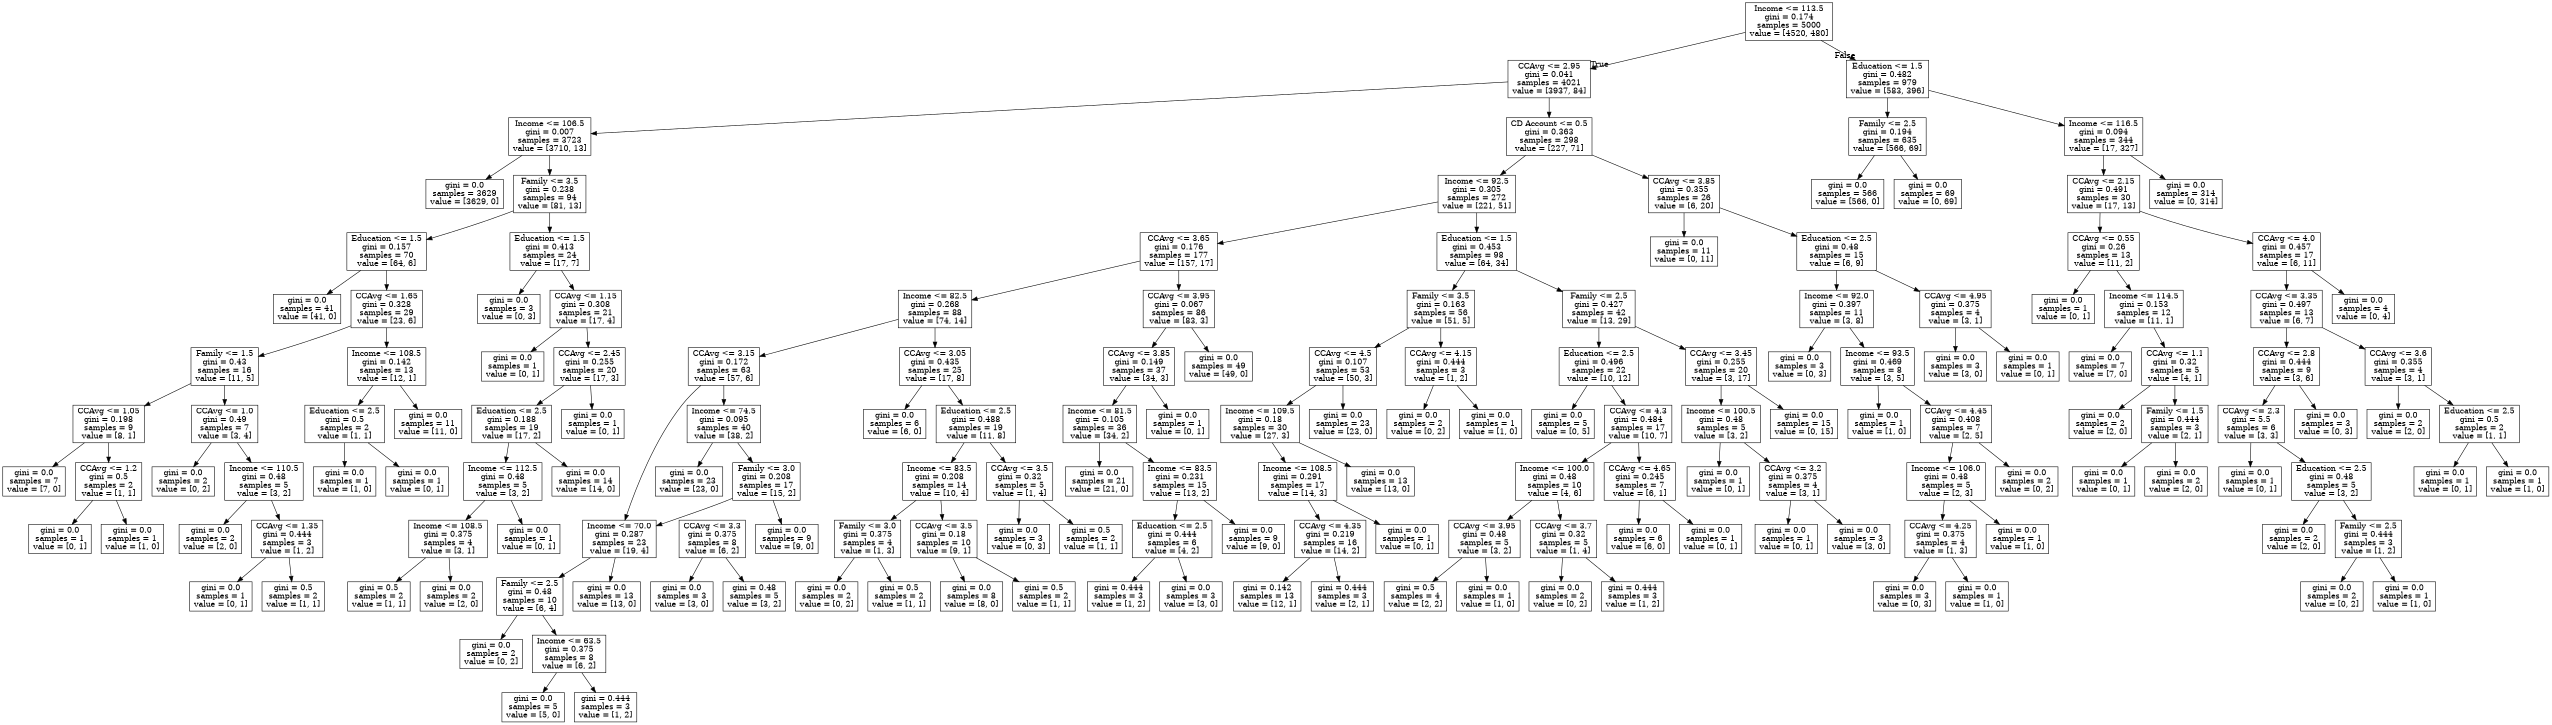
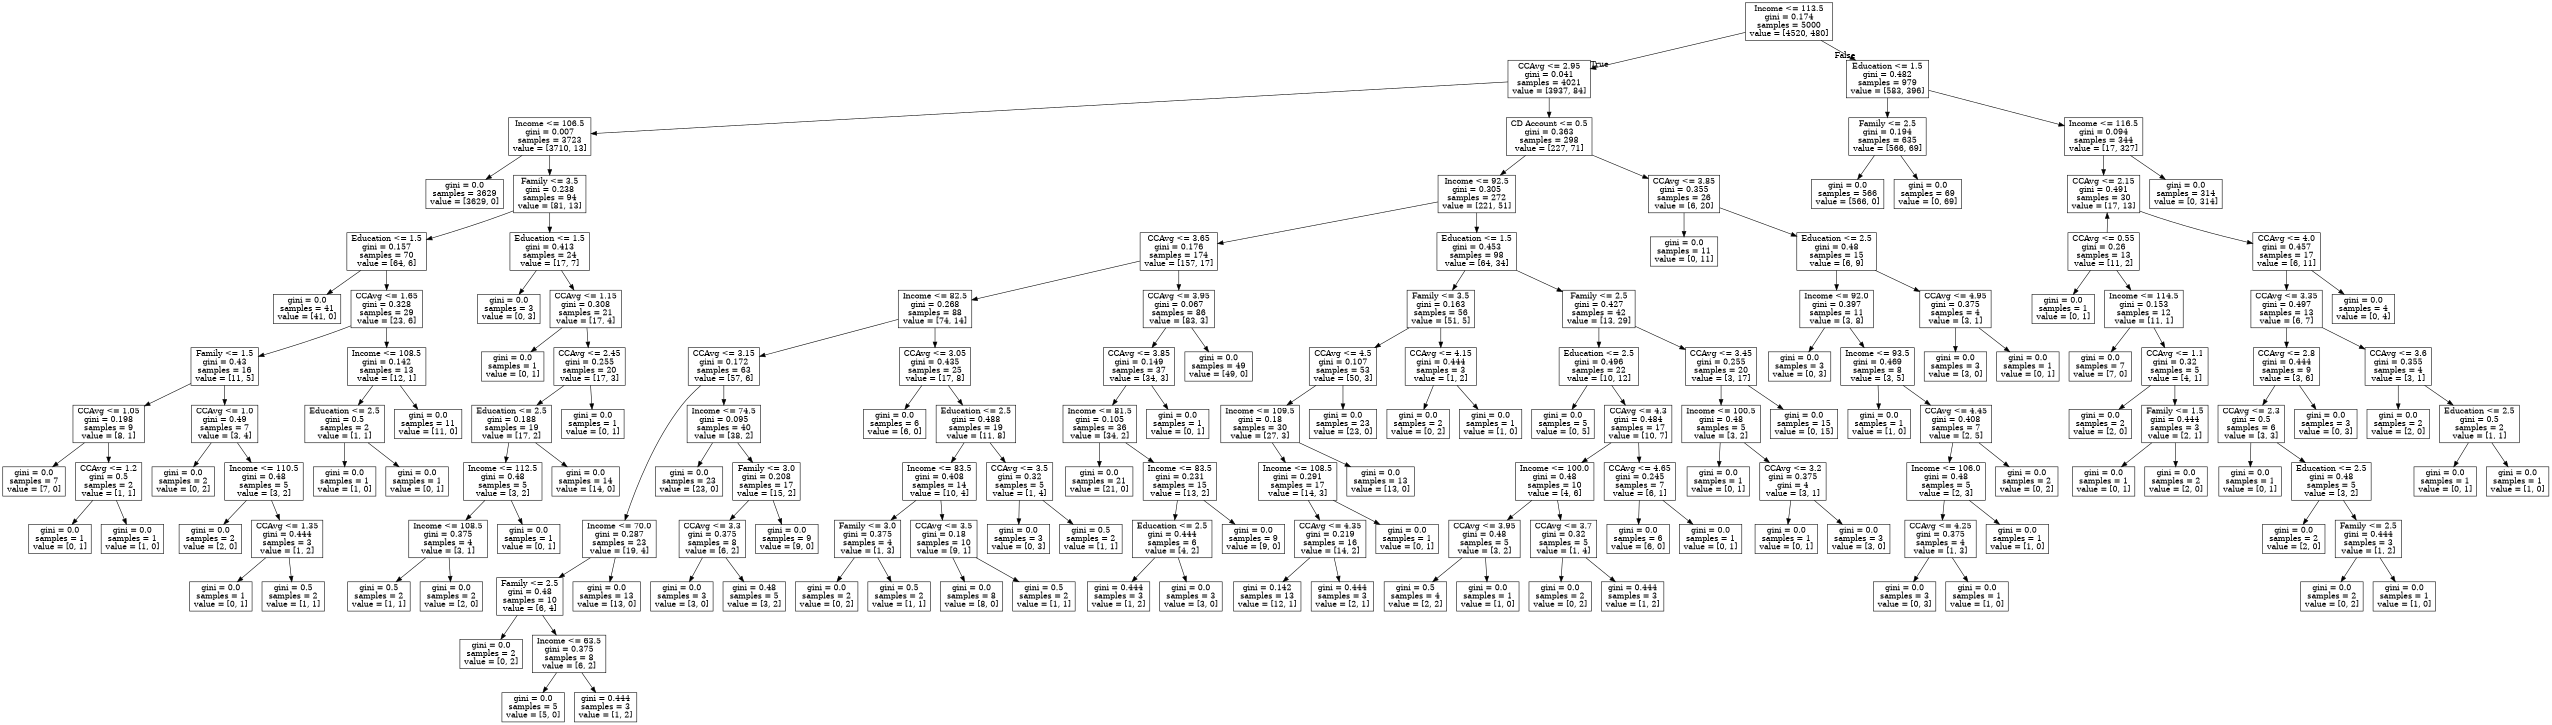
edge "CCAvg <= 2.15 gini = 0.491 samples = 30 value = [17, 13]" -> "CCAvg <= 0.55 gini = 0.26 samples = 13 value = [11, 2]": reversed
node "CCAvg <= 3.65 gini = 0.176 samples = 177 value = [157, 17]": label "CCAvg <= 3.65 gini = 0.176 samples = 177 value = [157, 17]" -> "CCAvg <= 3.65 gini = 0.176 samples = 174 value = [157, 17]"
node "CCAvg <= 2.3 gini = 5.5 samples = 6 value = [3, 3]": label "CCAvg <= 2.3 gini = 5.5 samples = 6 value = [3, 3]" -> "CCAvg <= 2.3 gini = 0.5 samples = 6 value = [3, 3]"
node "Income <= 83.5 gini = 0.208 samples = 14 value = [10, 4]": label "Income <= 83.5 gini = 0.208 samples = 14 value = [10, 4]" -> "Income <= 83.5 gini = 0.408 samples = 14 value = [10, 4]"
node "CCAvg <= 3.2 gini = 0.375 samples = 4 value = [3, 1]": label "CCAvg <= 3.2 gini = 0.375 samples = 4 value = [3, 1]" -> "CCAvg <= 3.2 gini = 0.375 gini = 4 value = [3, 1]"
edge "Family <= 3.0 gini = 0.208 samples = 17 value = [15, 2]" -> "Income <= 70.0 gini = 0.287 samples = 23 value = [19, 4]": now "Family <= 3.0 gini = 0.208 samples = 17 value = [15, 2]" -> "CCAvg <= 3.3 gini = 0.375 samples = 8 value = [6, 2]"
